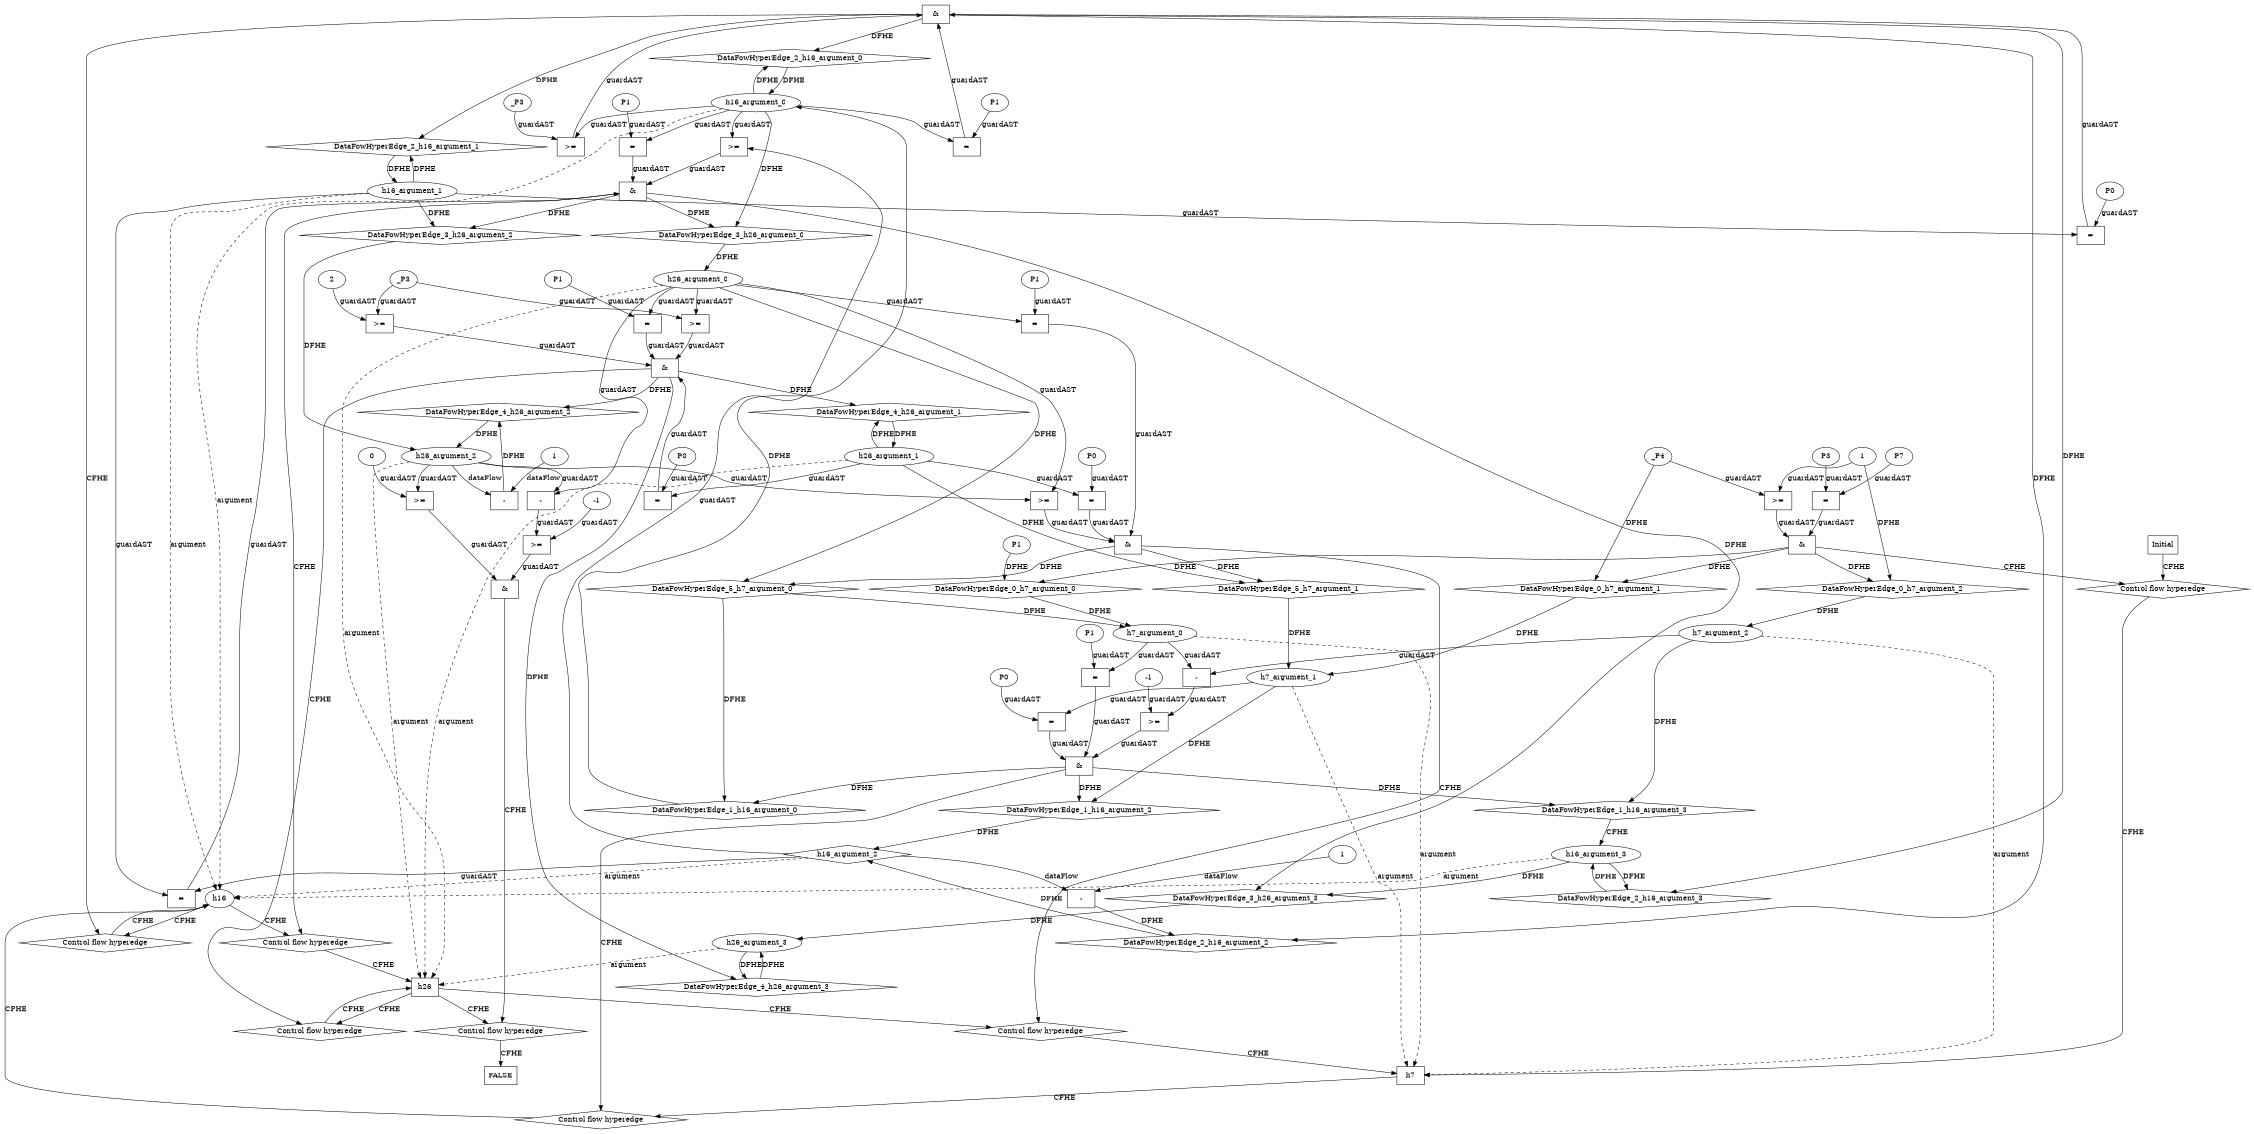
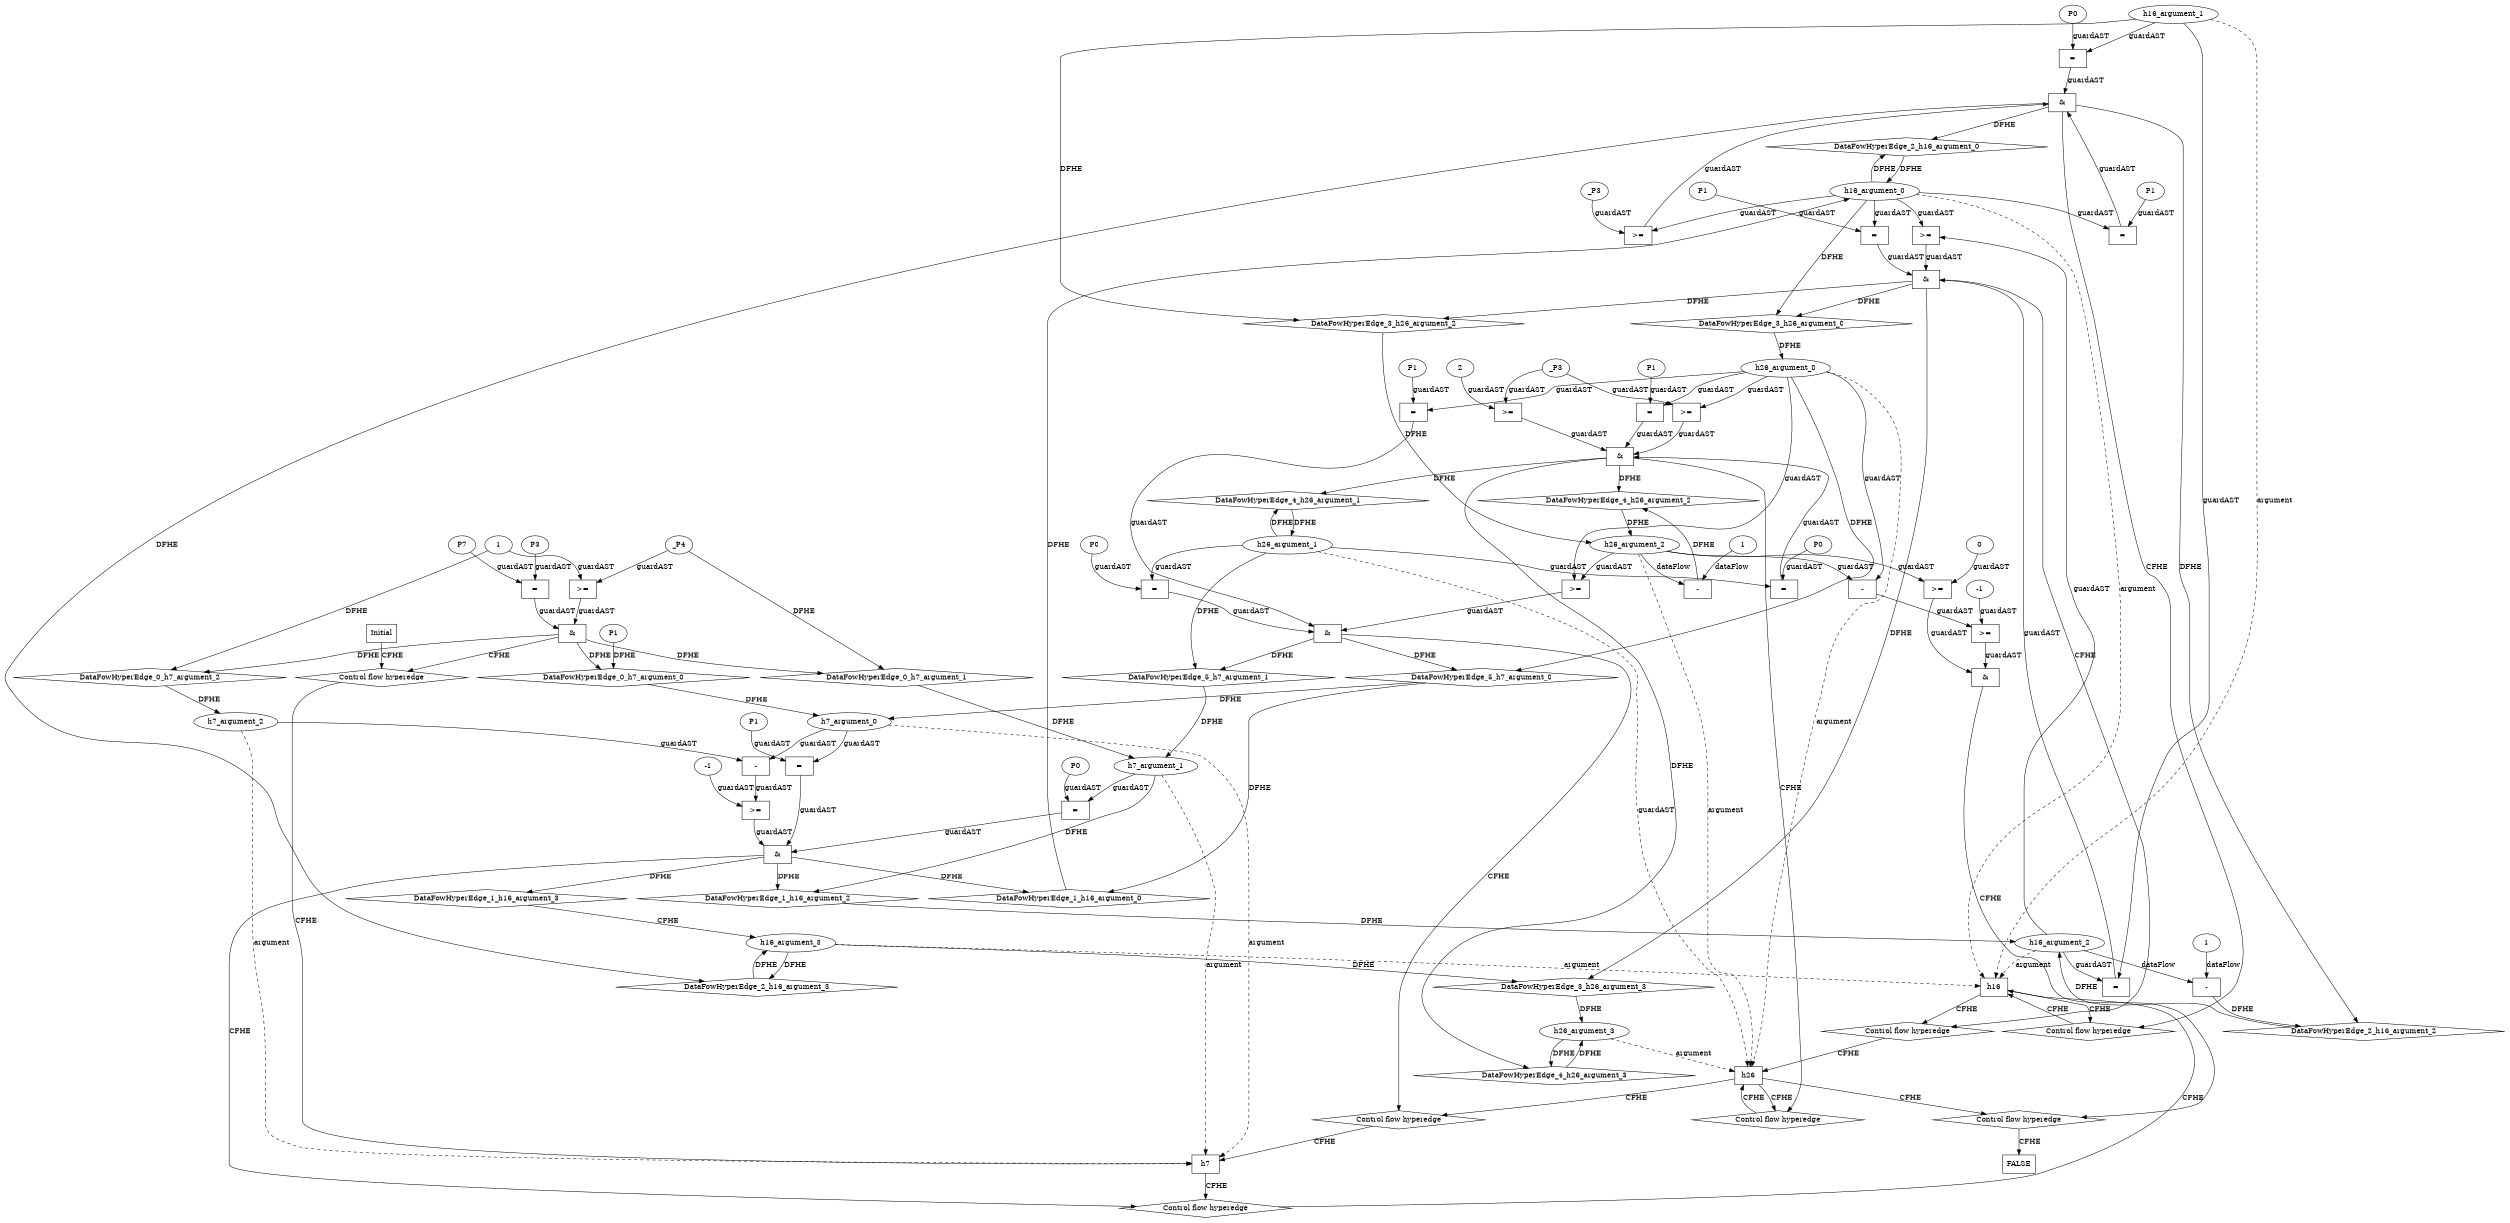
node "DataFowHyperEdge_2_h16_argument_1": removed
edge "h7_argument_2" -> "DataFowHyperEdge_1_h16_argument_3": removed, label "DFHE"
edge "h26_argument_1" -> "h26": label "argument" -> "guardAST"
node "h16_argument_2": shape diamond -> ellipse
node "h16": shape ellipse -> box
